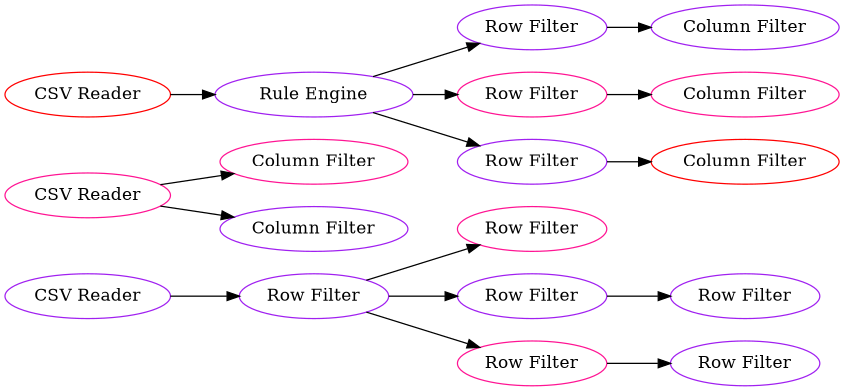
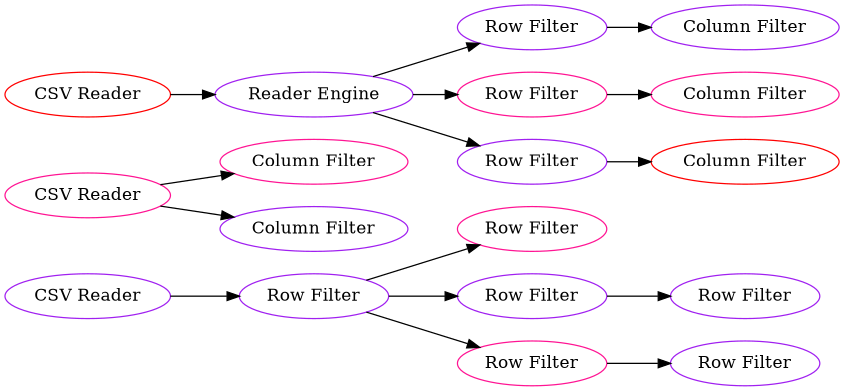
node "Rule Engine": label "Rule Engine" -> "Reader Engine"
